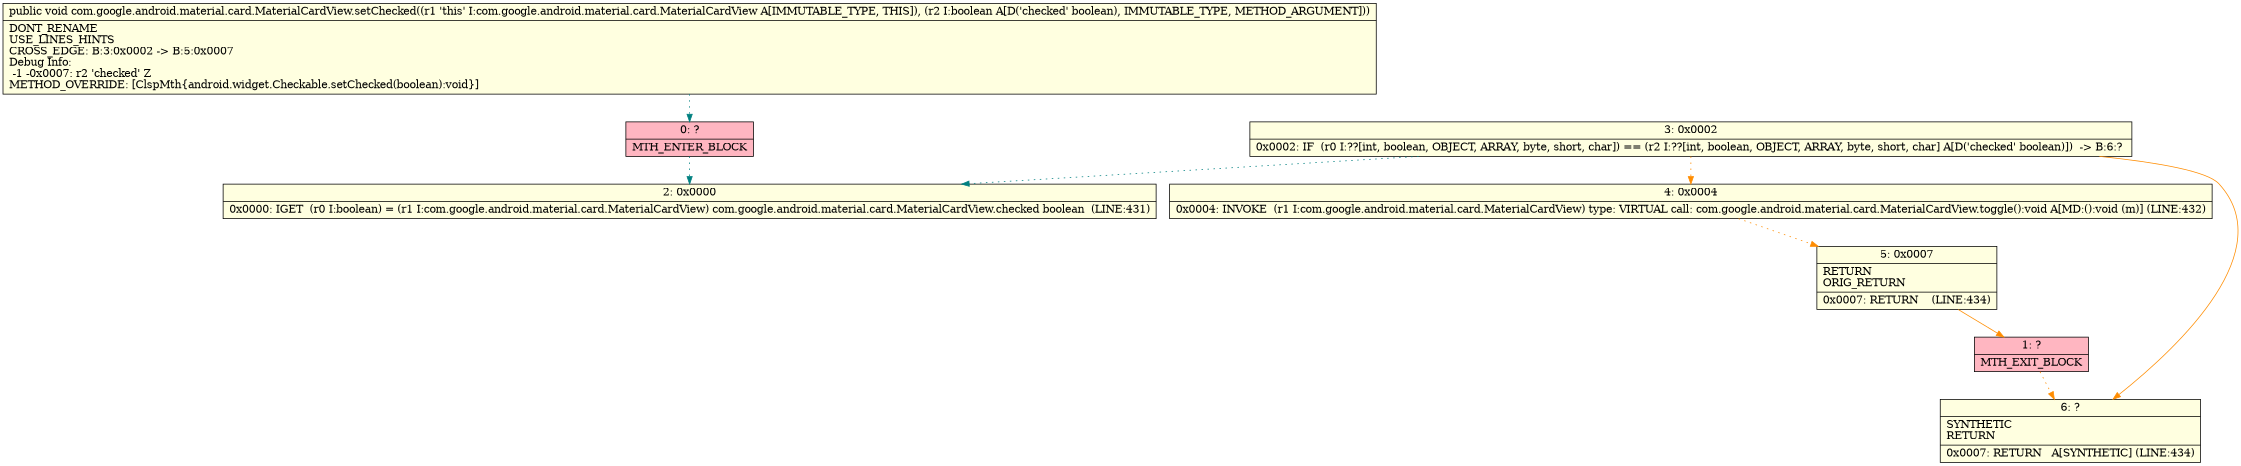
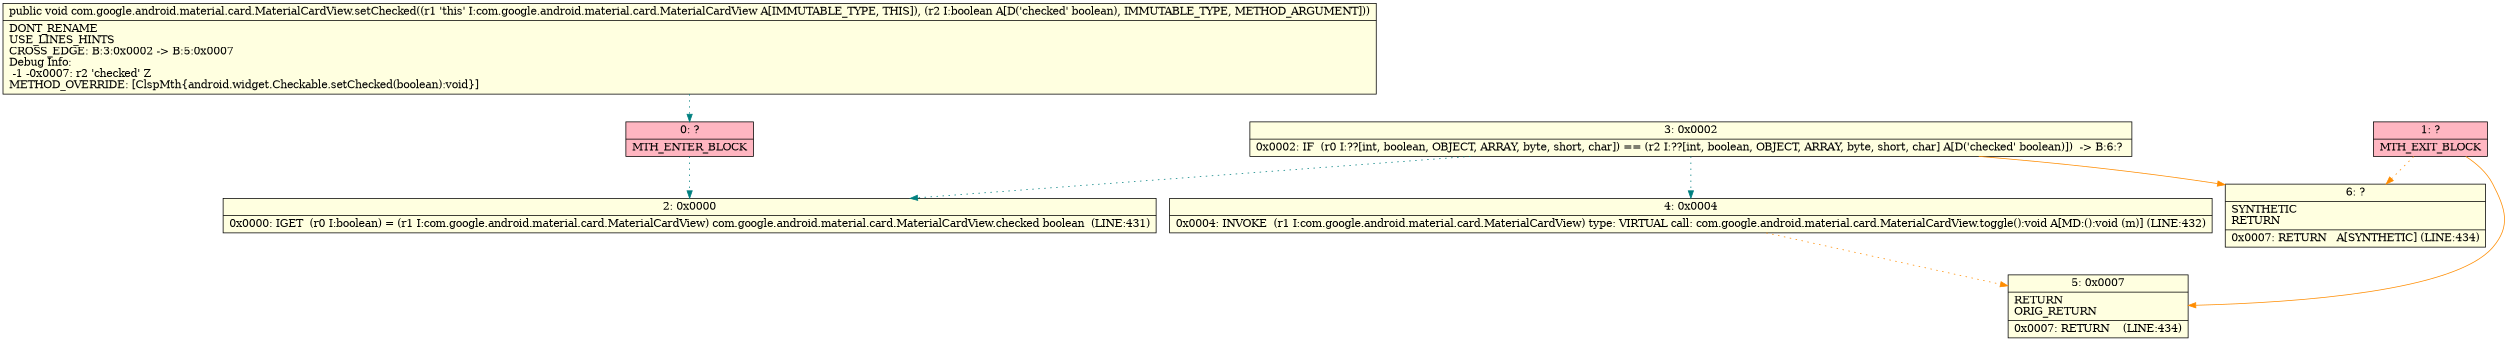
edge "3: 0x0002" -> "4: 0x0004": color darkorange -> teal
edge "5: 0x0007" -> "1: ?": reversed
